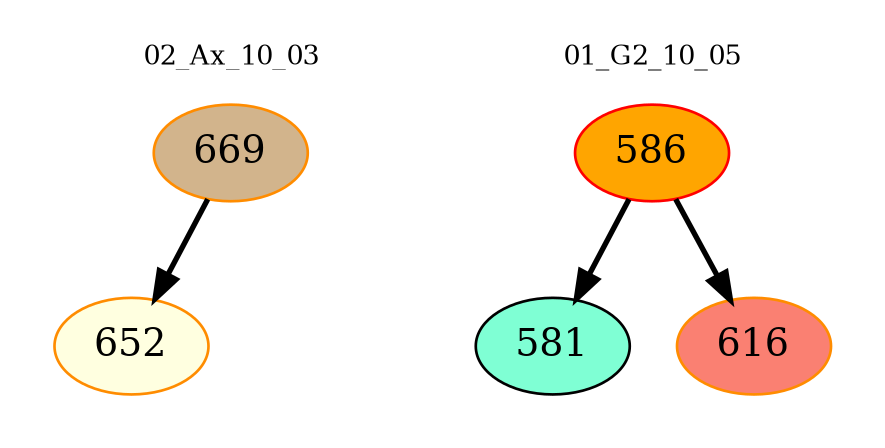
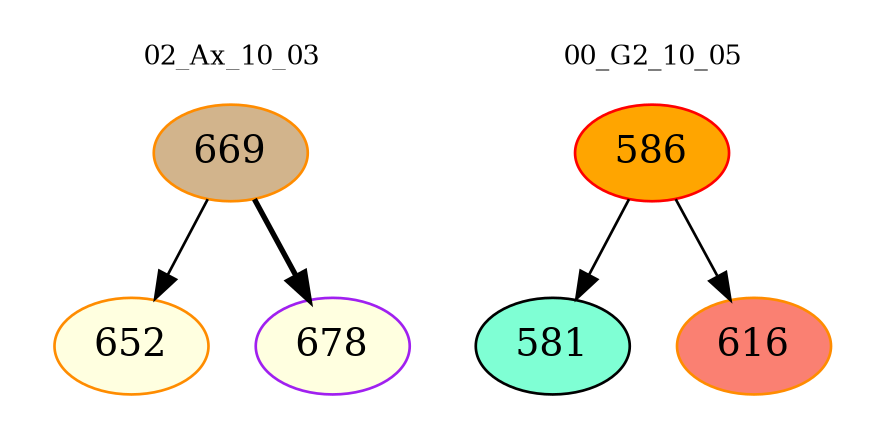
cluster "01_G2_10_05": label "01_G2_10_05" -> "00_G2_10_05"
edge "669" -> "652": style bold -> solid
edge "586" -> "581": style bold -> solid
edge "586" -> "616": style bold -> solid
node "678": added
